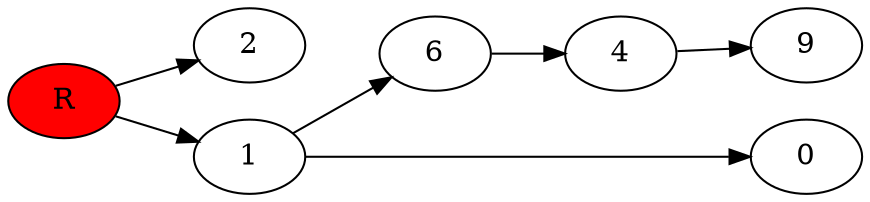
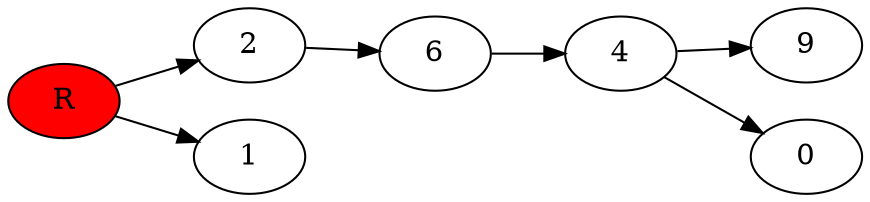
edge "1" -> "6": now "2" -> "6"
edge "1" -> "0": now "4" -> "0"
